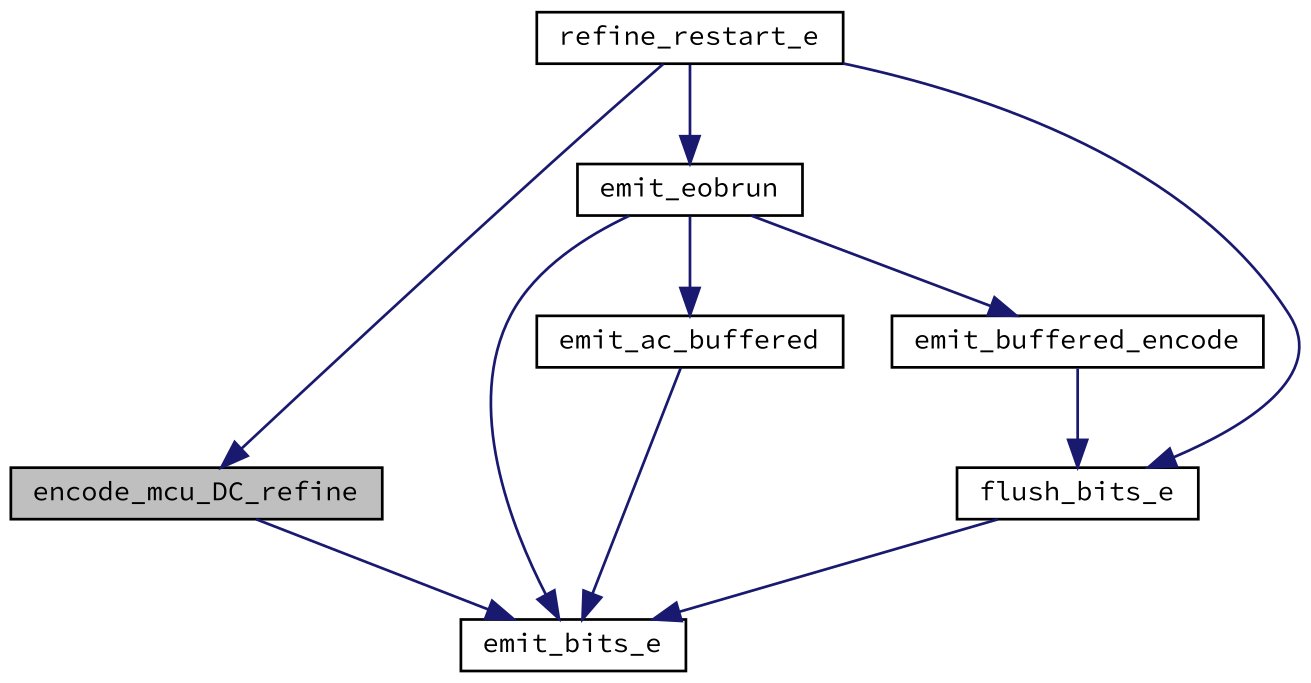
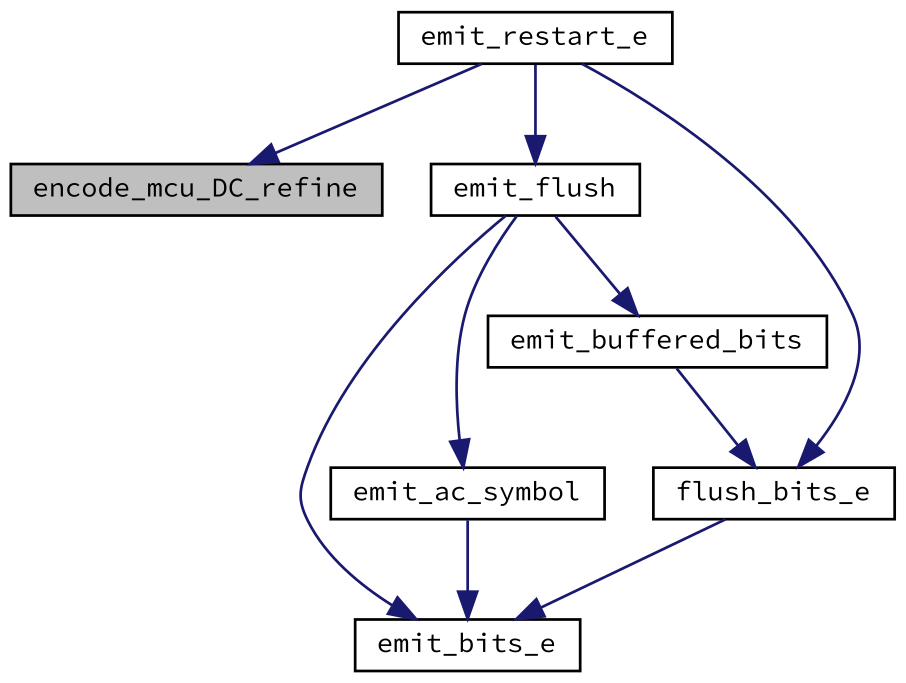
node "refine_restart_e": label "refine_restart_e" -> "emit_restart_e"
node "emit_eobrun": label "emit_eobrun" -> "emit_flush"
node "emit_ac_buffered": label "emit_ac_buffered" -> "emit_ac_symbol"
node "emit_buffered_encode": label "emit_buffered_encode" -> "emit_buffered_bits"
edge "encode_mcu_DC_refine" -> "emit_bits_e": removed
